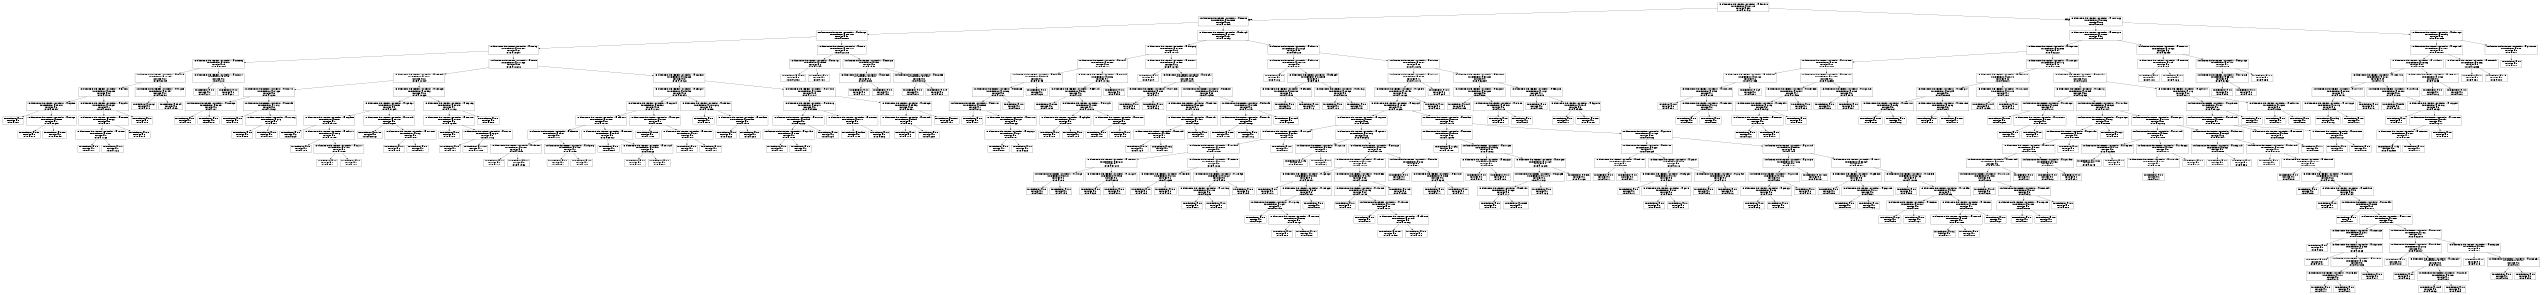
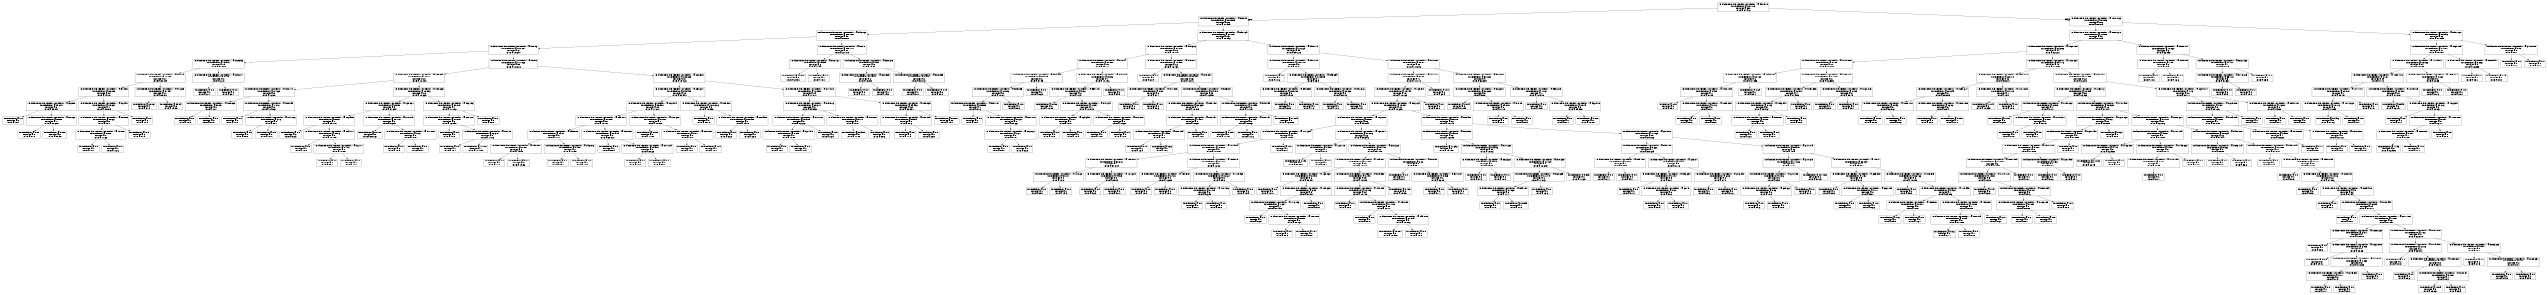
node "squared_error = 0.0 samples = 1 value = 11.2": added
node "squared_error = 44.722 samples = 4 value = 47.725": label "squared_error = 44.722 samples = 4 value = 47.725" -> "squared_error = 44.722 distance = 4 value = 47.725"
